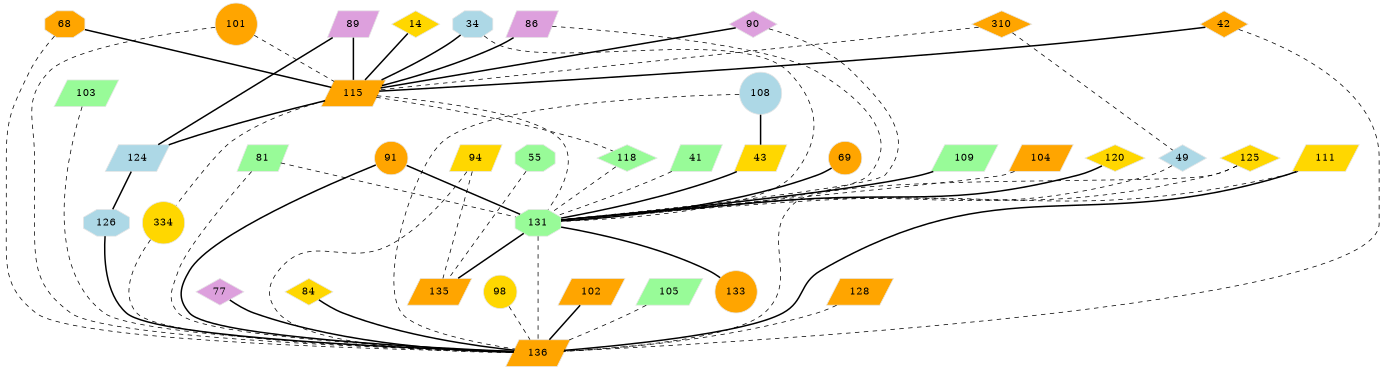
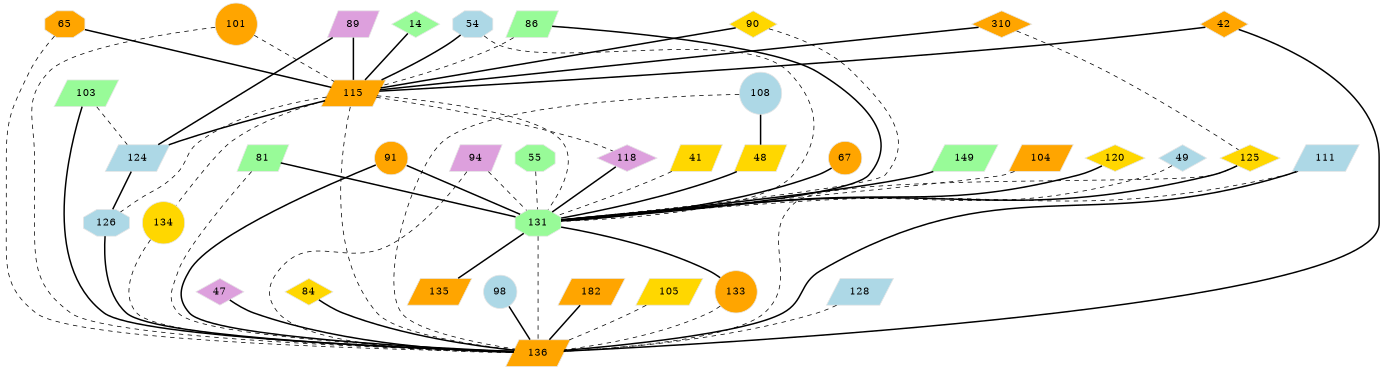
node "68": label "68" -> "65"
node "14": fillcolor gold -> palegreen
node "34": label "34" -> "54"
node "86": fillcolor plum -> palegreen
node "90": fillcolor plum -> gold
edge "310" -- "115": style dashed -> bold
edge "86" -- "115": style bold -> dashed
edge "310" -- "49": now "310" -- "125"
edge "103" -- "124": added
edge "86" -- "131": style dashed -> bold
edge "115" -- "126": added
node "94": fillcolor gold -> plum
node "118": fillcolor palegreen -> plum
node "41": fillcolor palegreen -> gold
node "43": label "43" -> "48"
node "69": label "69" -> "67"
node "109": label "109" -> "149"
node "111": fillcolor gold -> lightblue
edge "118" -- "131": style dashed -> bold
edge "81" -- "131": style dashed -> bold
edge "125" -- "131": style dashed -> bold
node "334": label "334" -> "134"
edge "94" -- "135": now "94" -- "131"
edge "55" -- "135": now "55" -- "131"
edge "115" -- "136": added
node "77": label "77" -> "47"
node "98": fillcolor gold -> lightblue
node "102": label "102" -> "182"
node "105": fillcolor palegreen -> gold
node "128": fillcolor orange -> lightblue
edge "42" -- "136": style dashed -> bold
edge "103" -- "136": style dashed -> bold
edge "98" -- "136": style dashed -> bold
edge "133" -- "136": added
